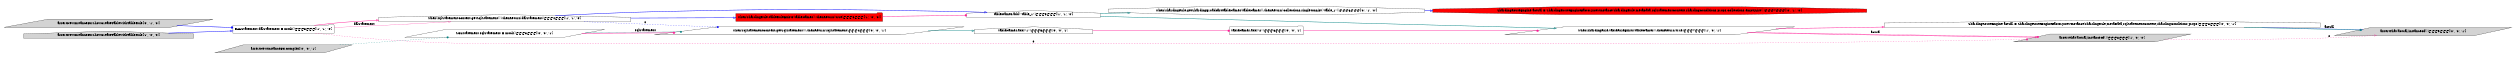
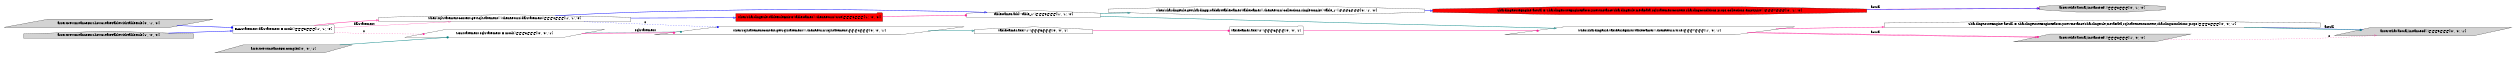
node "assertThat(actual,instanceOf())@@@8@@@['0', '1', '0']": added
edge "assertNewInstanceForComplex['0', '0', '1']" -> "SQLStatement sqlStatement = mock()@@@3@@@['0', '0', '1']": style dashed -> bold
edge "DALStatement dalStatement = mock()@@@3@@@['1', '1', '0']" -> "assertThat(actual,instanceOf())@@@8@@@['1', '0', '0']": now "DALStatement dalStatement = mock()@@@3@@@['1', '1', '0']" -> "SQLStatement sqlStatement = mock()@@@3@@@['0', '0', '1']"
